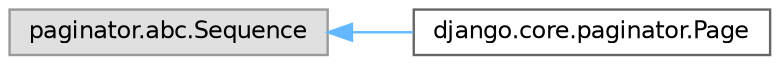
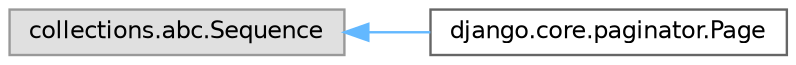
node "paginator.abc.Sequence": label "paginator.abc.Sequence" -> "collections.abc.Sequence"
